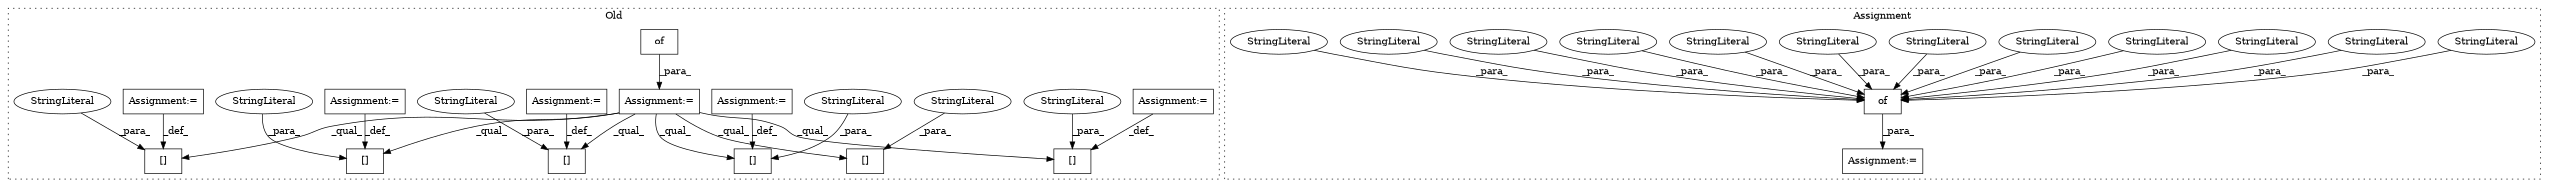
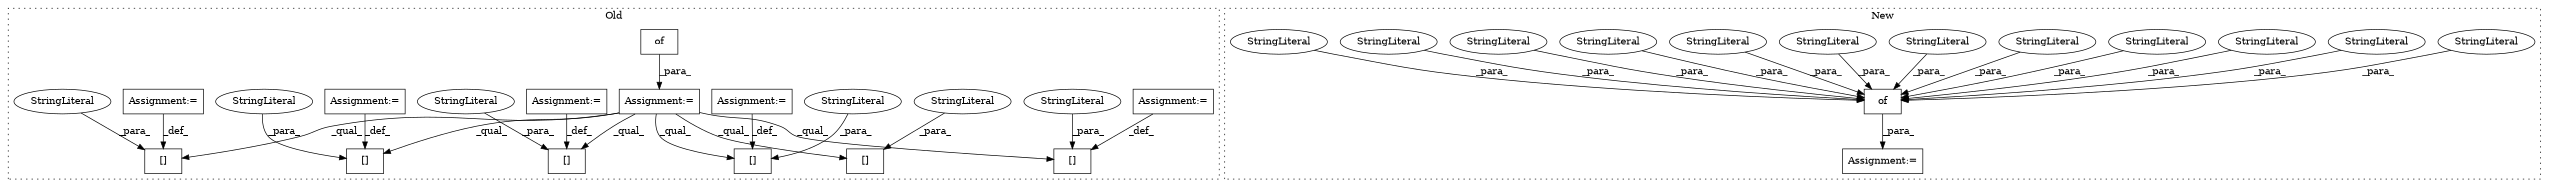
cluster "Assignment": label "Assignment" -> "New"
